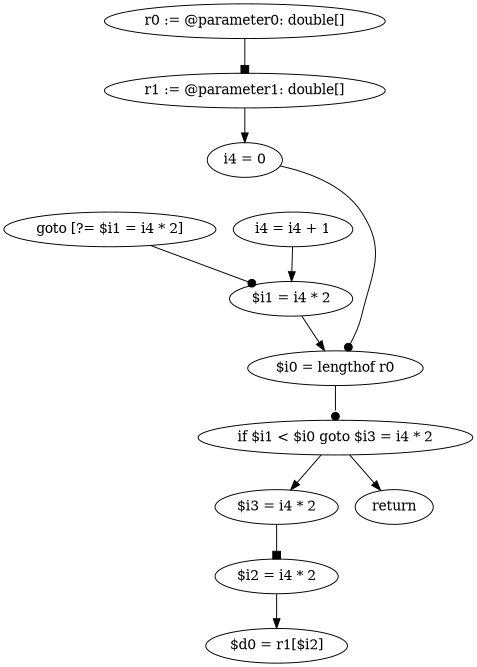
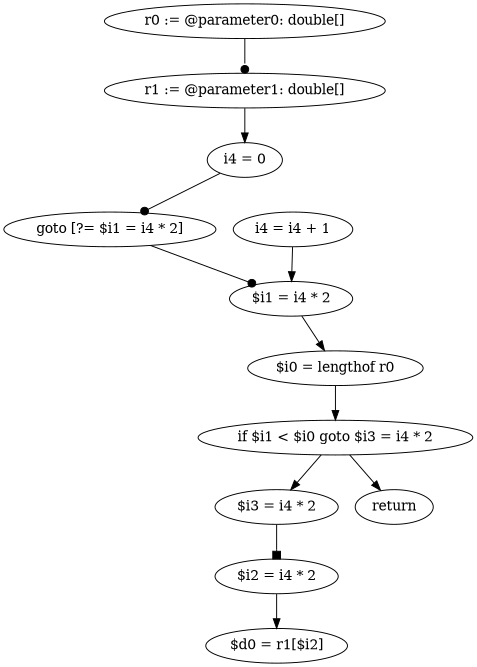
edge "r0 := @parameter0: double[]" -> "r1 := @parameter1: double[]": arrowhead box -> dot
edge "i4 = 0" -> "$i0 = lengthof r0": now "i4 = 0" -> "goto [?= $i1 = i4 * 2]"
edge "$i0 = lengthof r0" -> "if $i1 < $i0 goto $i3 = i4 * 2": arrowhead dot -> normal
